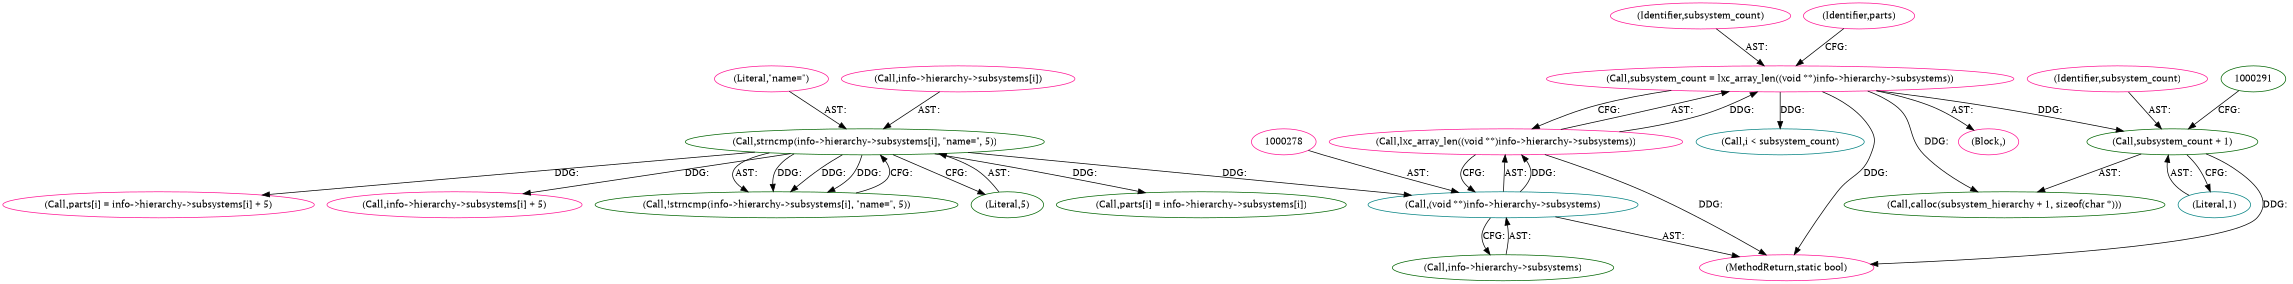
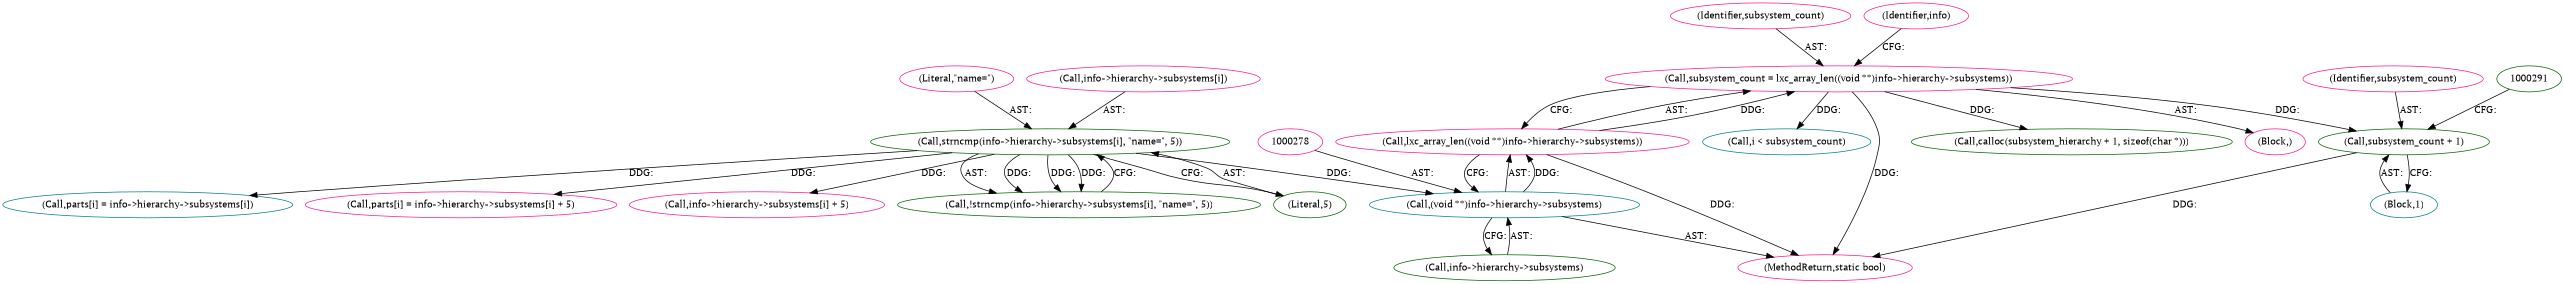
node "(Identifier,parts)": label "(Identifier,parts)" -> "(Identifier,info)"
edge "(Call,subsystem_count + 1)" -> "(Call,calloc(subsystem_hierarchy + 1, sizeof(char *)))": removed, label "AST:"
node "(Call,parts[i] = info->hierarchy->subsystems[i])": color darkgreen -> teal
node "(Literal,1)": label "(Literal,1)" -> "(Block,1)"
